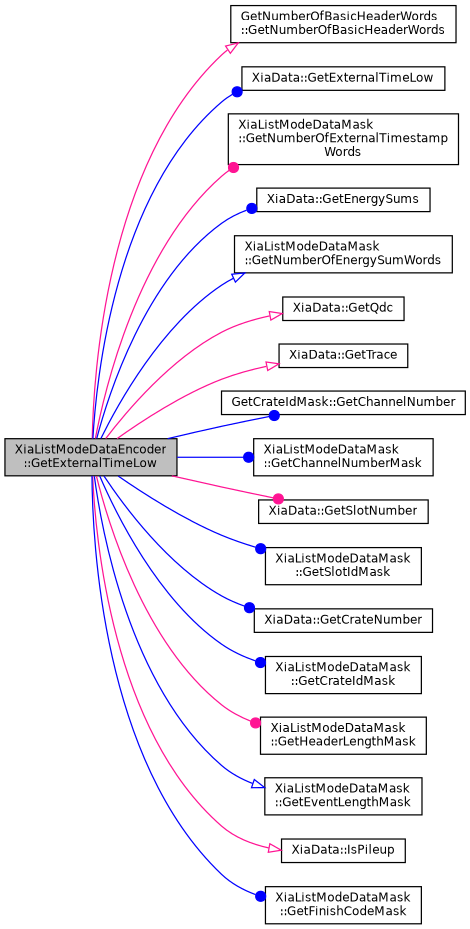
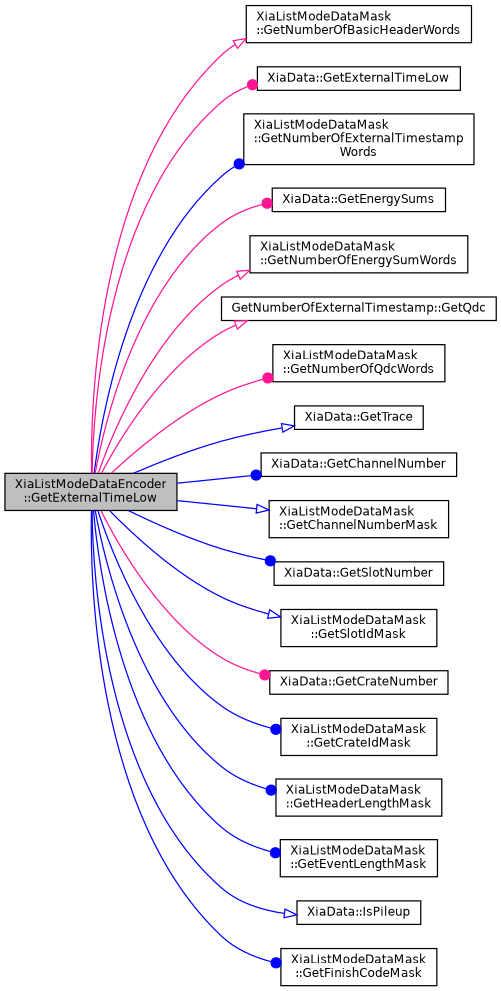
node "GetNumberOfBasicHeaderWords ::GetNumberOfBasicHeaderWords": label "GetNumberOfBasicHeaderWords ::GetNumberOfBasicHeaderWords" -> "XiaListModeDataMask ::GetNumberOfBasicHeaderWords"
edge "XiaListModeDataEncoder ::GetExternalTimeLow" -> "XiaData::GetExternalTimeLow": color blue -> deeppink
edge "XiaListModeDataEncoder ::GetExternalTimeLow" -> "XiaListModeDataMask ::GetNumberOfExternalTimestamp Words": color deeppink -> blue
edge "XiaListModeDataEncoder ::GetExternalTimeLow" -> "XiaData::GetEnergySums": color blue -> deeppink
node "XiaData::GetQdc": label "XiaData::GetQdc" -> "GetNumberOfExternalTimestamp::GetQdc"
edge "XiaListModeDataEncoder ::GetExternalTimeLow" -> "XiaListModeDataMask ::GetNumberOfEnergySumWords": color blue -> deeppink
node "XiaListModeDataMask ::GetNumberOfQdcWords": added
edge "XiaListModeDataEncoder ::GetExternalTimeLow" -> "XiaData::GetTrace": color deeppink -> blue
node "GetCrateIdMask::GetChannelNumber": label "GetCrateIdMask::GetChannelNumber" -> "XiaData::GetChannelNumber"
edge "XiaListModeDataEncoder ::GetExternalTimeLow" -> "XiaListModeDataMask ::GetChannelNumberMask": arrowhead dot -> onormal
edge "XiaListModeDataEncoder ::GetExternalTimeLow" -> "XiaData::GetSlotNumber": color deeppink -> blue
edge "XiaListModeDataEncoder ::GetExternalTimeLow" -> "XiaListModeDataMask ::GetSlotIdMask": arrowhead dot -> onormal
edge "XiaListModeDataEncoder ::GetExternalTimeLow" -> "XiaData::GetCrateNumber": color blue -> deeppink
edge "XiaListModeDataEncoder ::GetExternalTimeLow" -> "XiaListModeDataMask ::GetHeaderLengthMask": color deeppink -> blue
edge "XiaListModeDataEncoder ::GetExternalTimeLow" -> "XiaListModeDataMask ::GetEventLengthMask": arrowhead onormal -> dot
edge "XiaListModeDataEncoder ::GetExternalTimeLow" -> "XiaData::IsPileup": color deeppink -> blue
